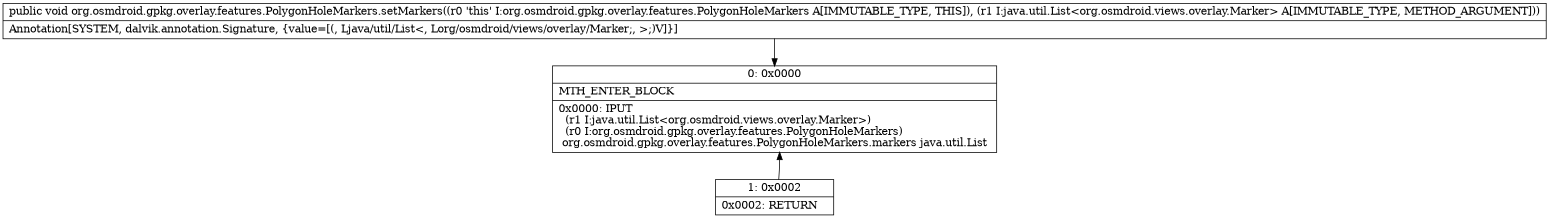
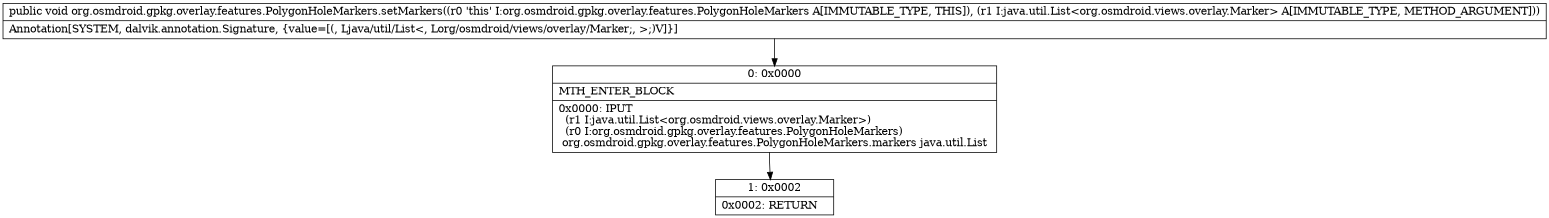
edge "1: 0x0002" -> "0: 0x0000": reversed
